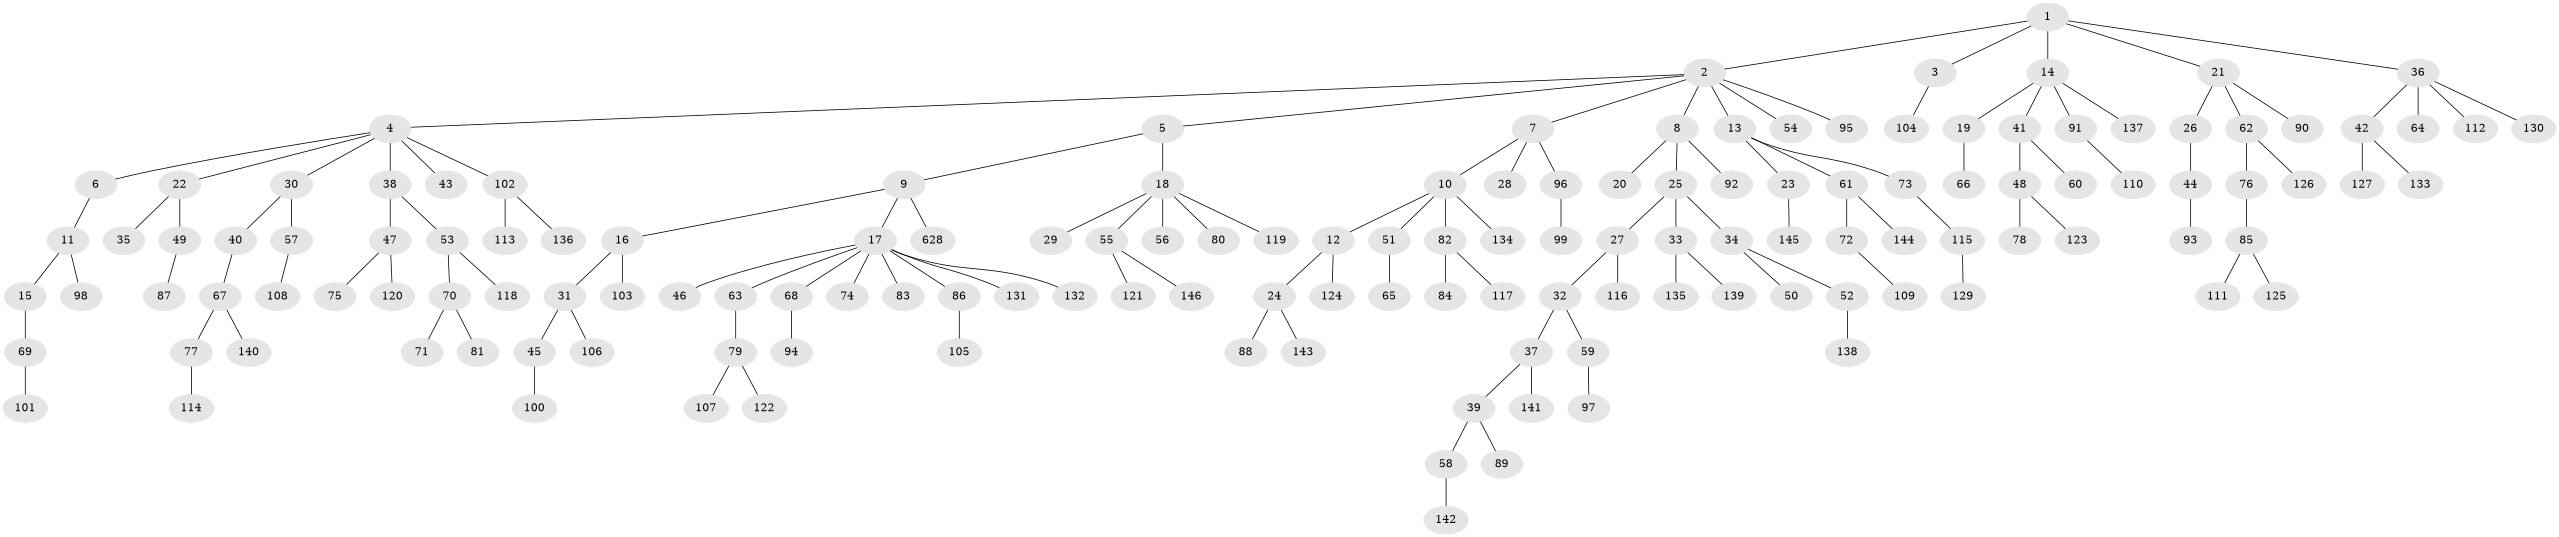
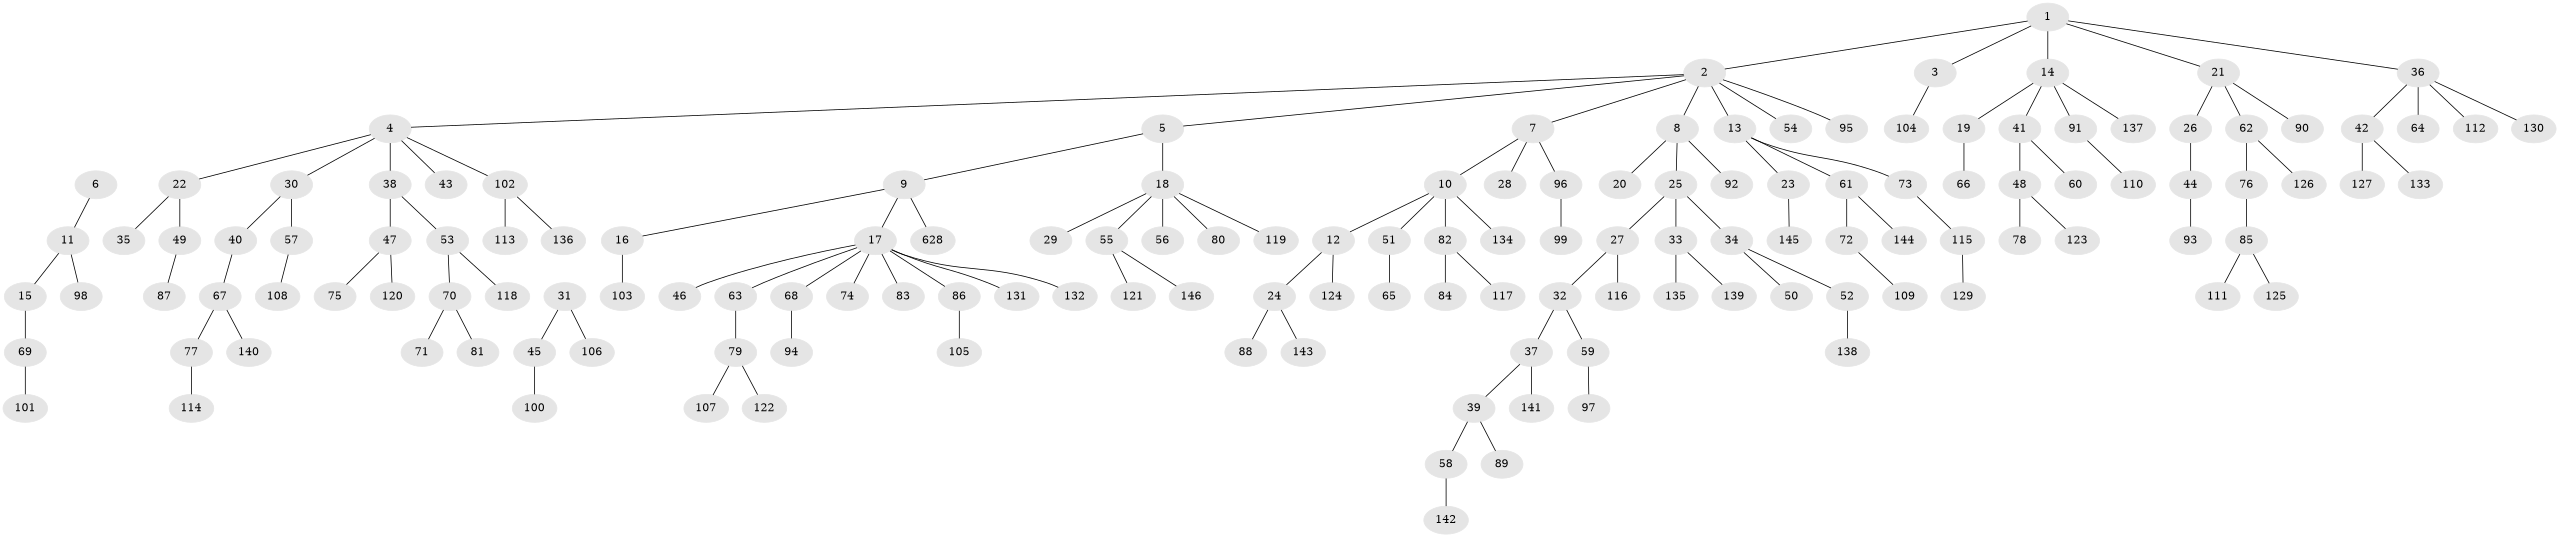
edge "4" -- "6": removed
edge "16" -- "31": removed
